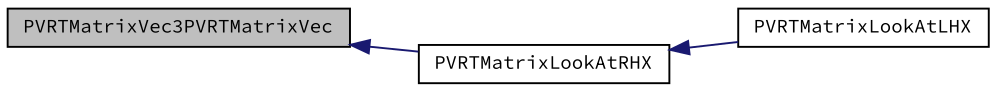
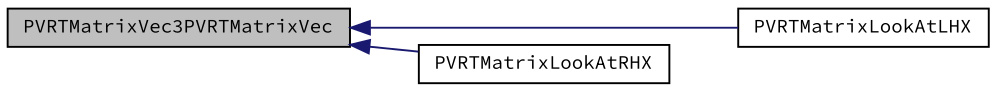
edge "PVRTMatrixLookAtLHX" -> "PVRTMatrixLookAtRHX": now "PVRTMatrixLookAtLHX" -> "PVRTMatrixVec3PVRTMatrixVec"
